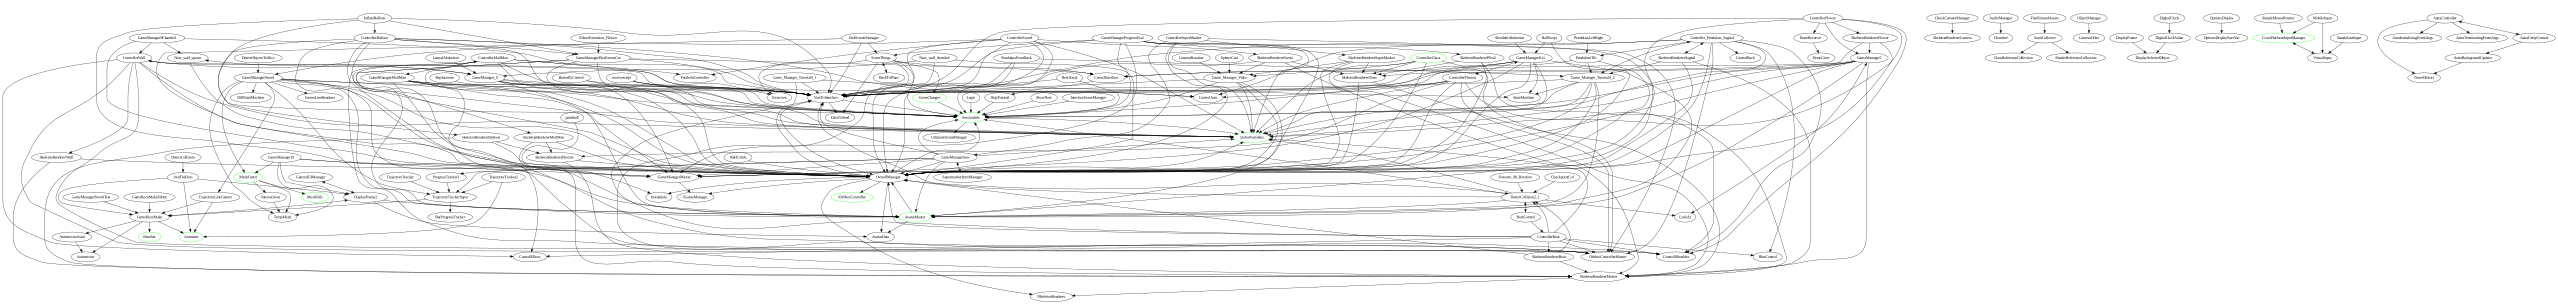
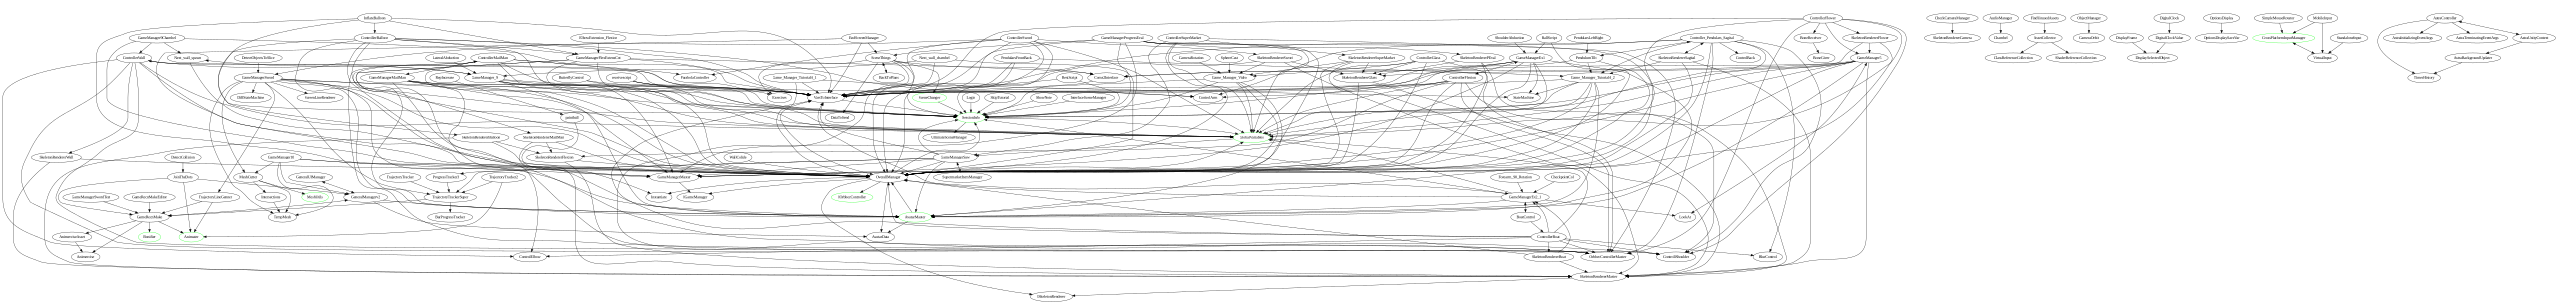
node "ControllerGlass": color green -> black
edge "Coms2Interface" -> "SkipTutorial": now "Coms2Interface" -> "SessionInfo"
edge "RepIncrease" -> "VarsToInterface": now "RepIncrease" -> "paintball"
edge "VarsToInterface" -> "DataToSend": removed
edge "ControllerFlower" -> "OrbbecControllerMaster": added
edge "GameManagerSaw" -> "GlobalVariables": reversed
node "MeshCutter": color green -> black
node "DisplayFrame2": label "DisplayFrame2" -> "GeneralManagerv2"
node "DetectCollision2_1": label "DetectCollision2_1" -> "GameManagerEx2_1"
